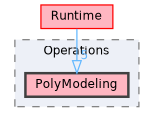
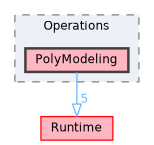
edge "Runtime" -> "PolyModeling": reversed
